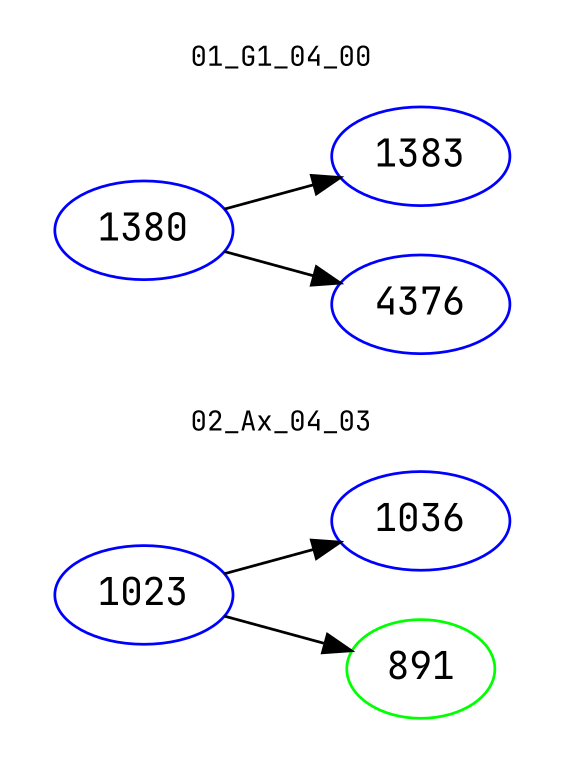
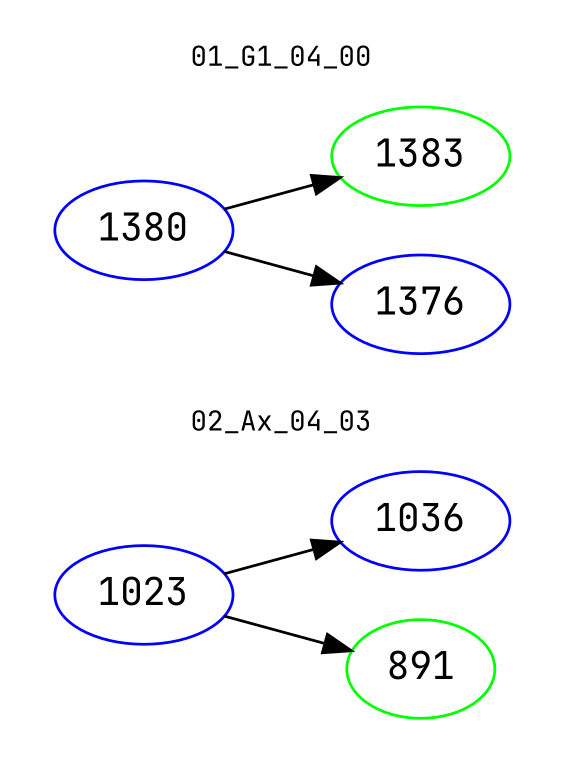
node "1383": color blue -> green
node "4376": label "4376" -> "1376"
